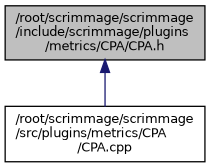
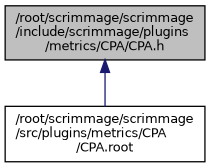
node "/root/scrimmage/scrimmage /src/plugins/metrics/CPA /CPA.cpp": label "/root/scrimmage/scrimmage /src/plugins/metrics/CPA /CPA.cpp" -> "/root/scrimmage/scrimmage /src/plugins/metrics/CPA /CPA.root"
